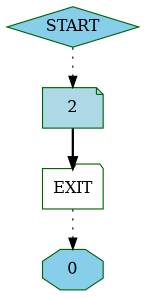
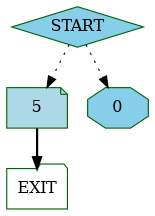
node "2": label "2" -> "5"
edge "EXIT" -> "0": now "START" -> "0"
